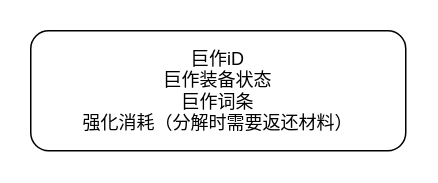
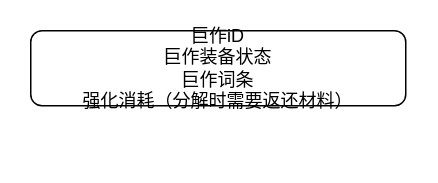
node "巨作iD 巨作装备状态 巨作词条 强化消耗（分解时需要返还材料）": size 375x120 -> 375x75
